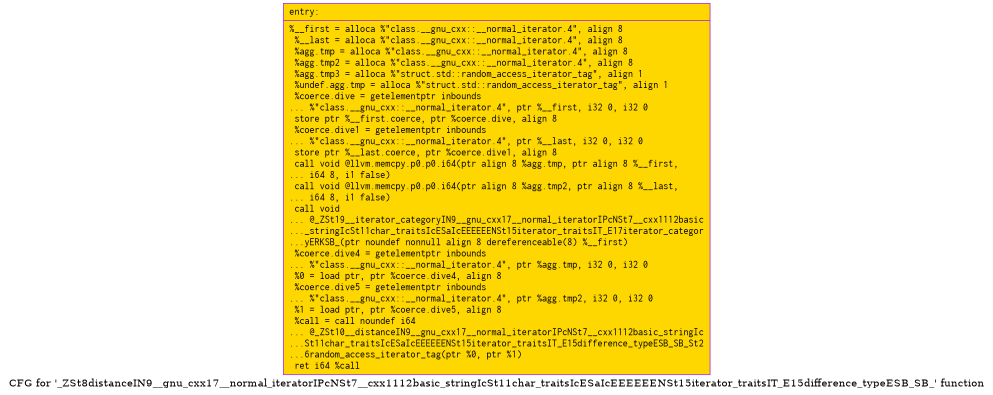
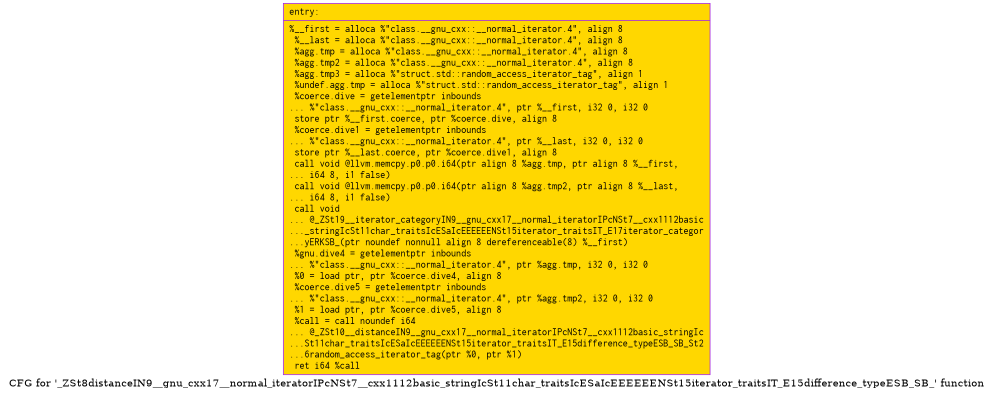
node "entry:": text "%coerce.dive4 = getelementptr inbounds" -> "%gnu.dive4 = getelementptr inbounds"
